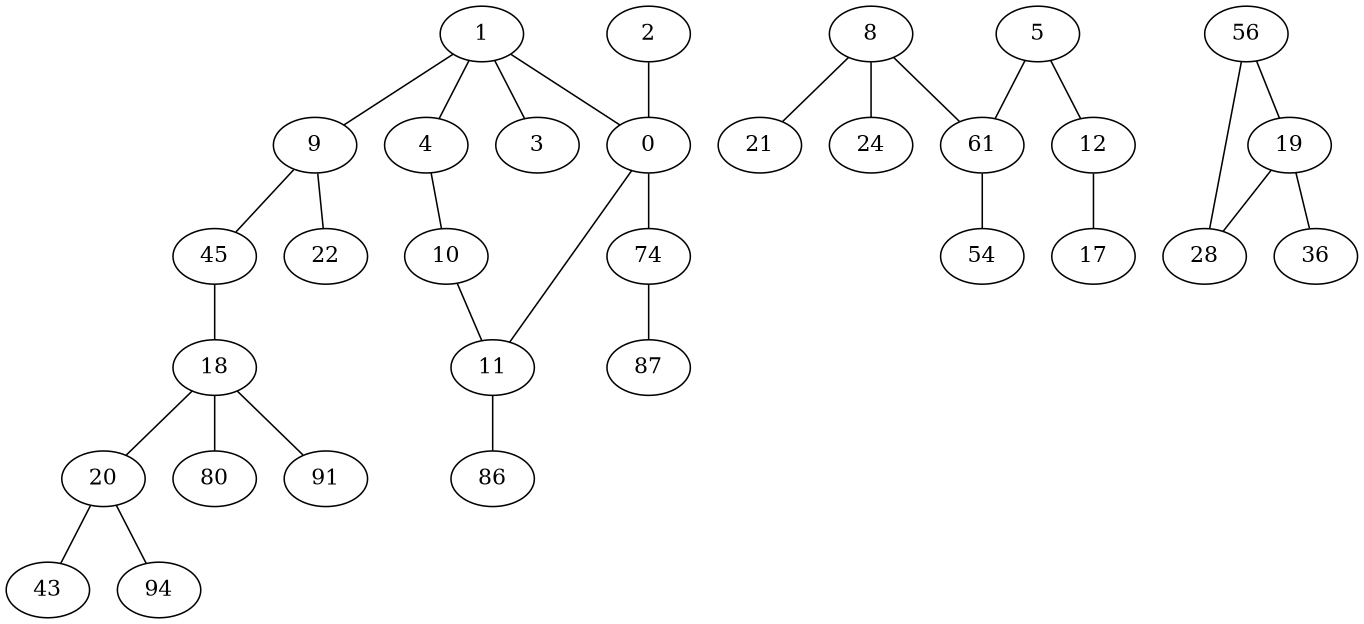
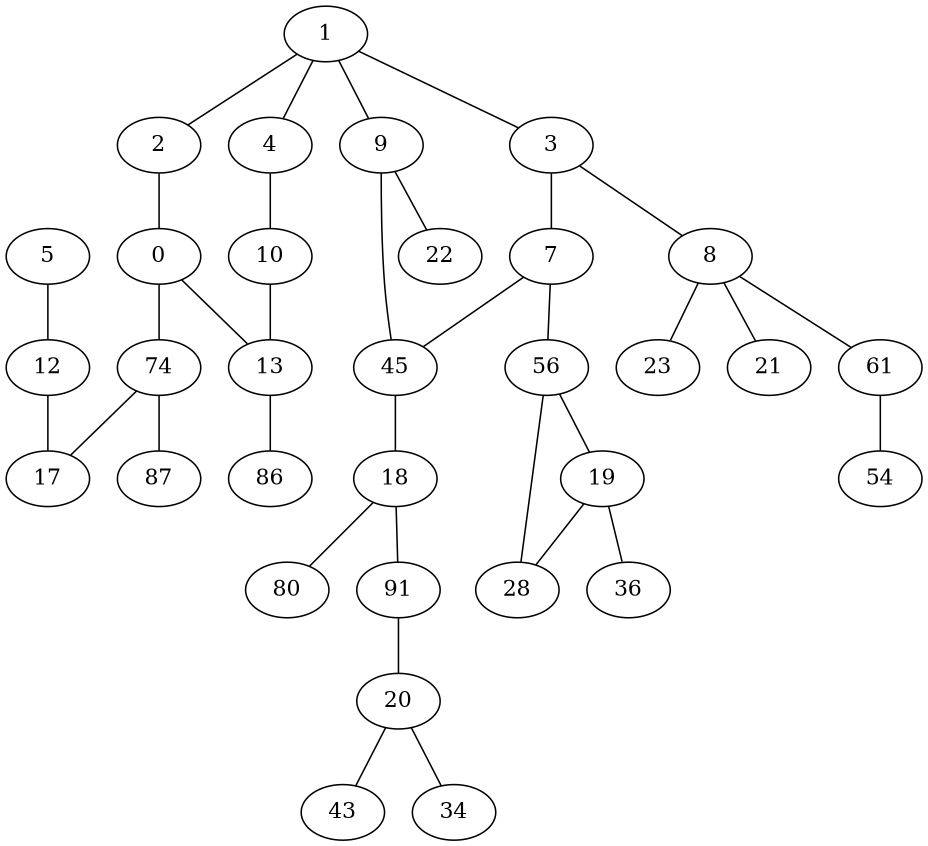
edge "1" -- "0": now "1" -- "2"
edge "5" -- "61": removed
node "24": label "24" -> "23"
edge "3" -- "8": added
node "7": added
node "11": label "11" -> "13"
edge "74" -- "17": added
edge "18" -- "20": now "91" -- "20"
node "94": label "94" -> "34"
